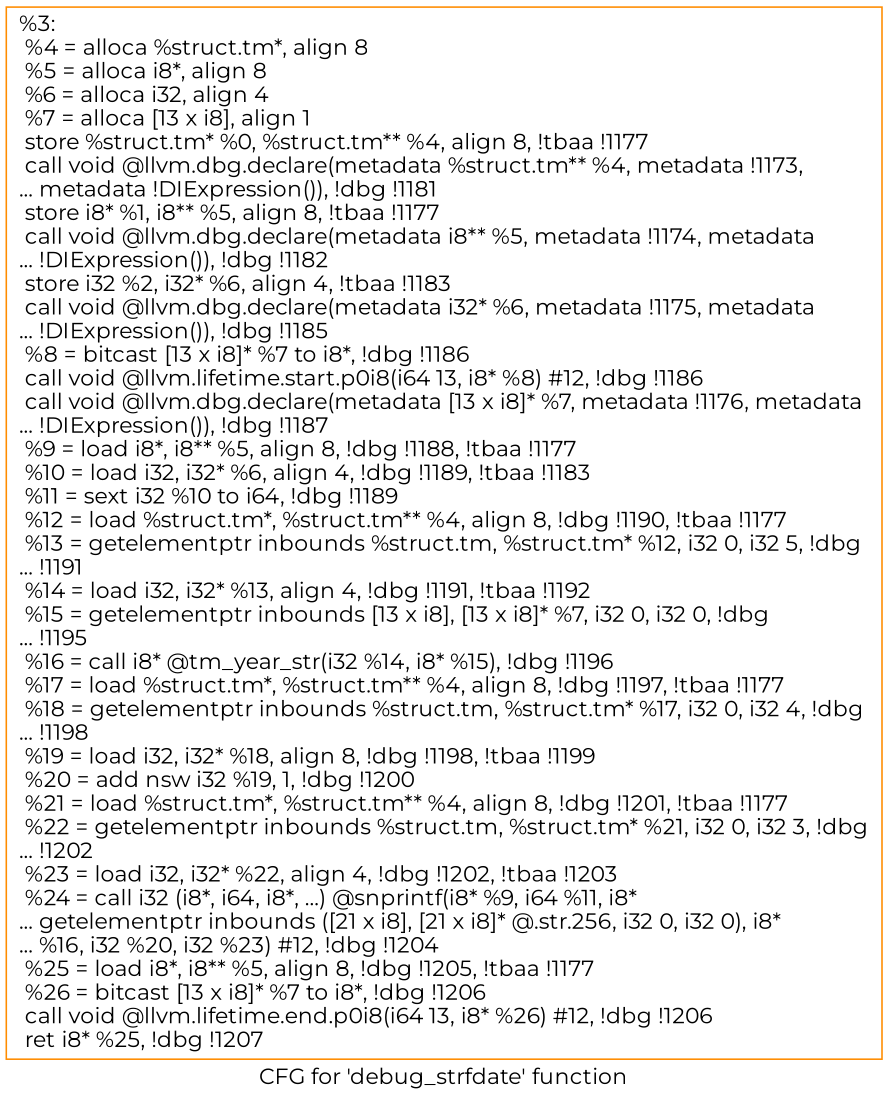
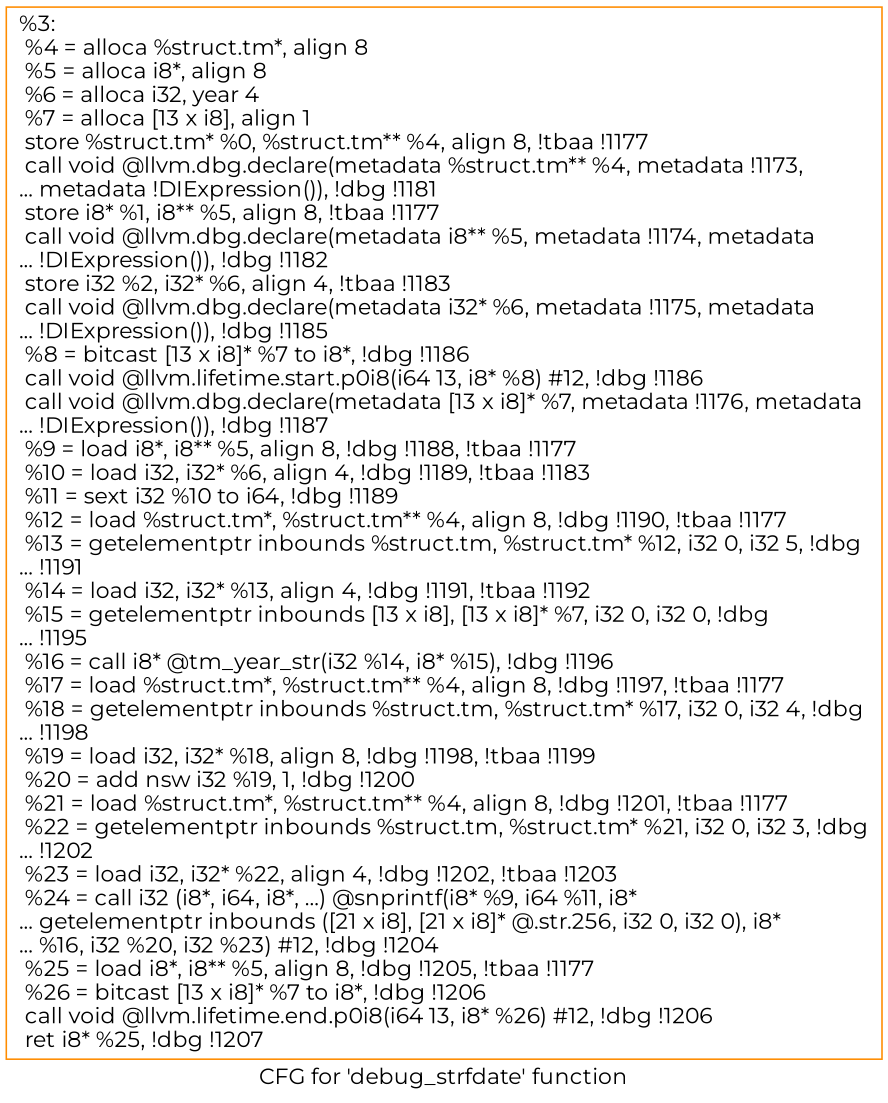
node "%3:": text "%6 = alloca i32, align 4" -> "%6 = alloca i32, year 4"
